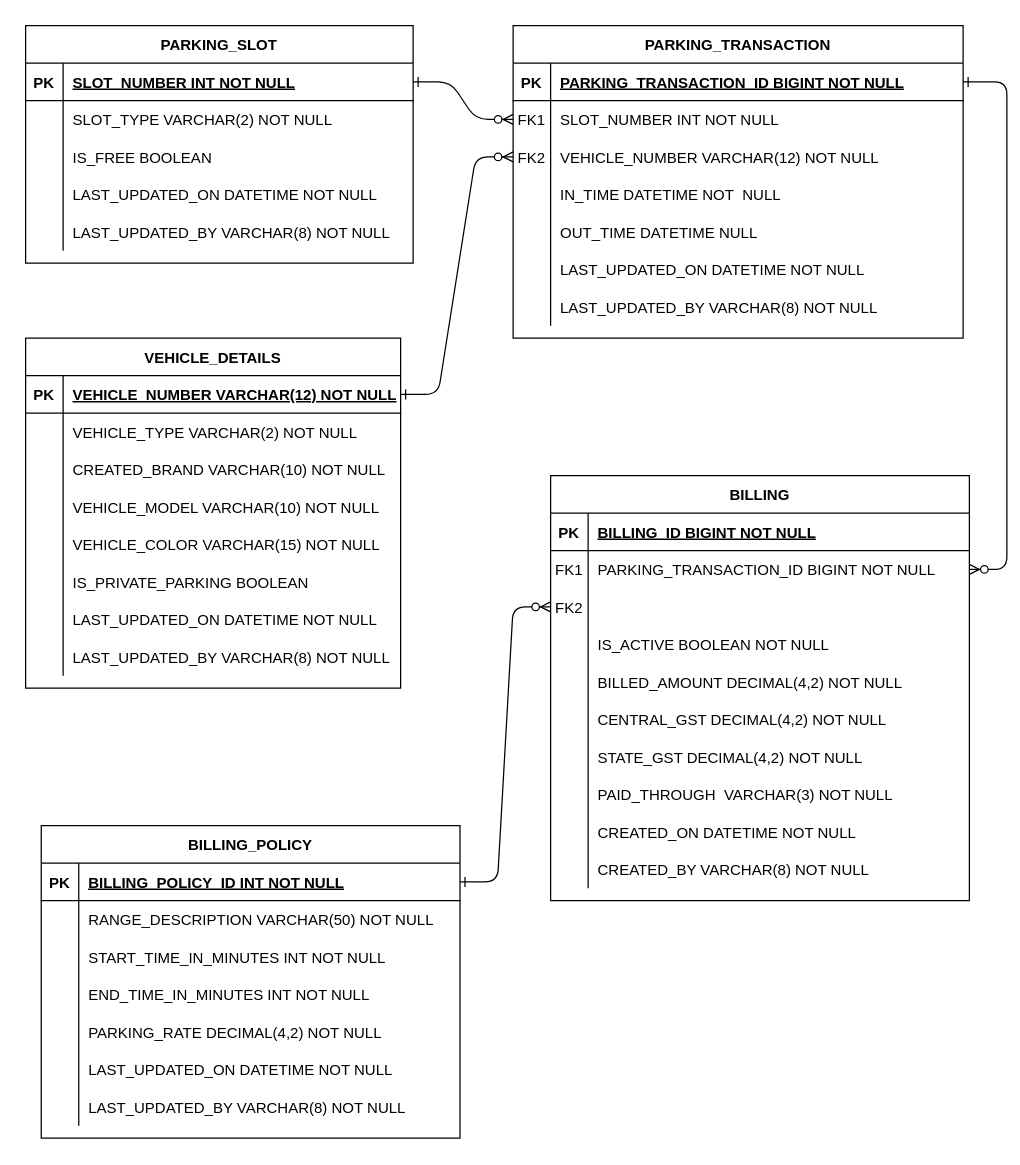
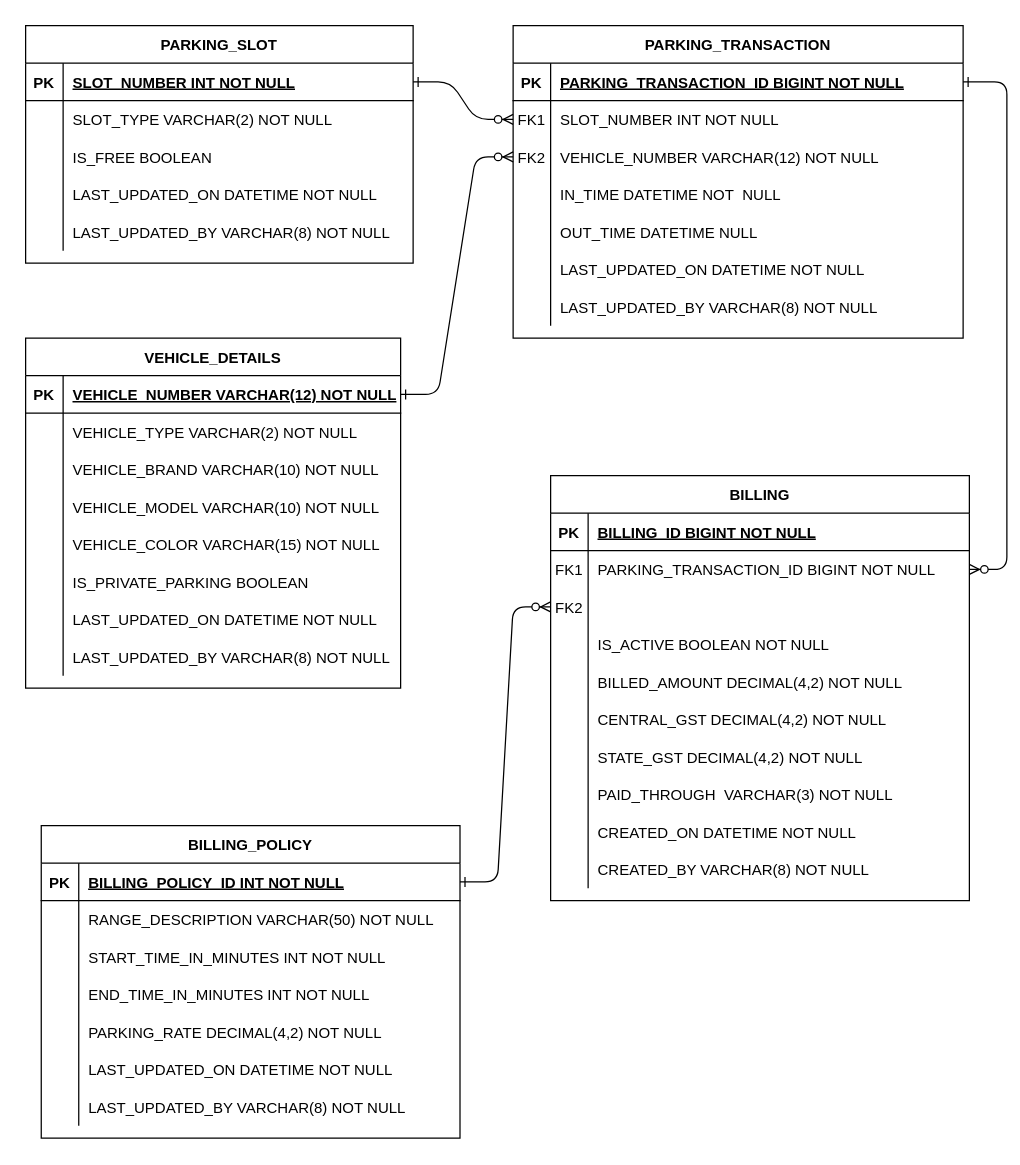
node "CREATED_BRAND VARCHAR(10) NOT NULL": label "CREATED_BRAND VARCHAR(10) NOT NULL" -> "VEHICLE_BRAND VARCHAR(10) NOT NULL"
